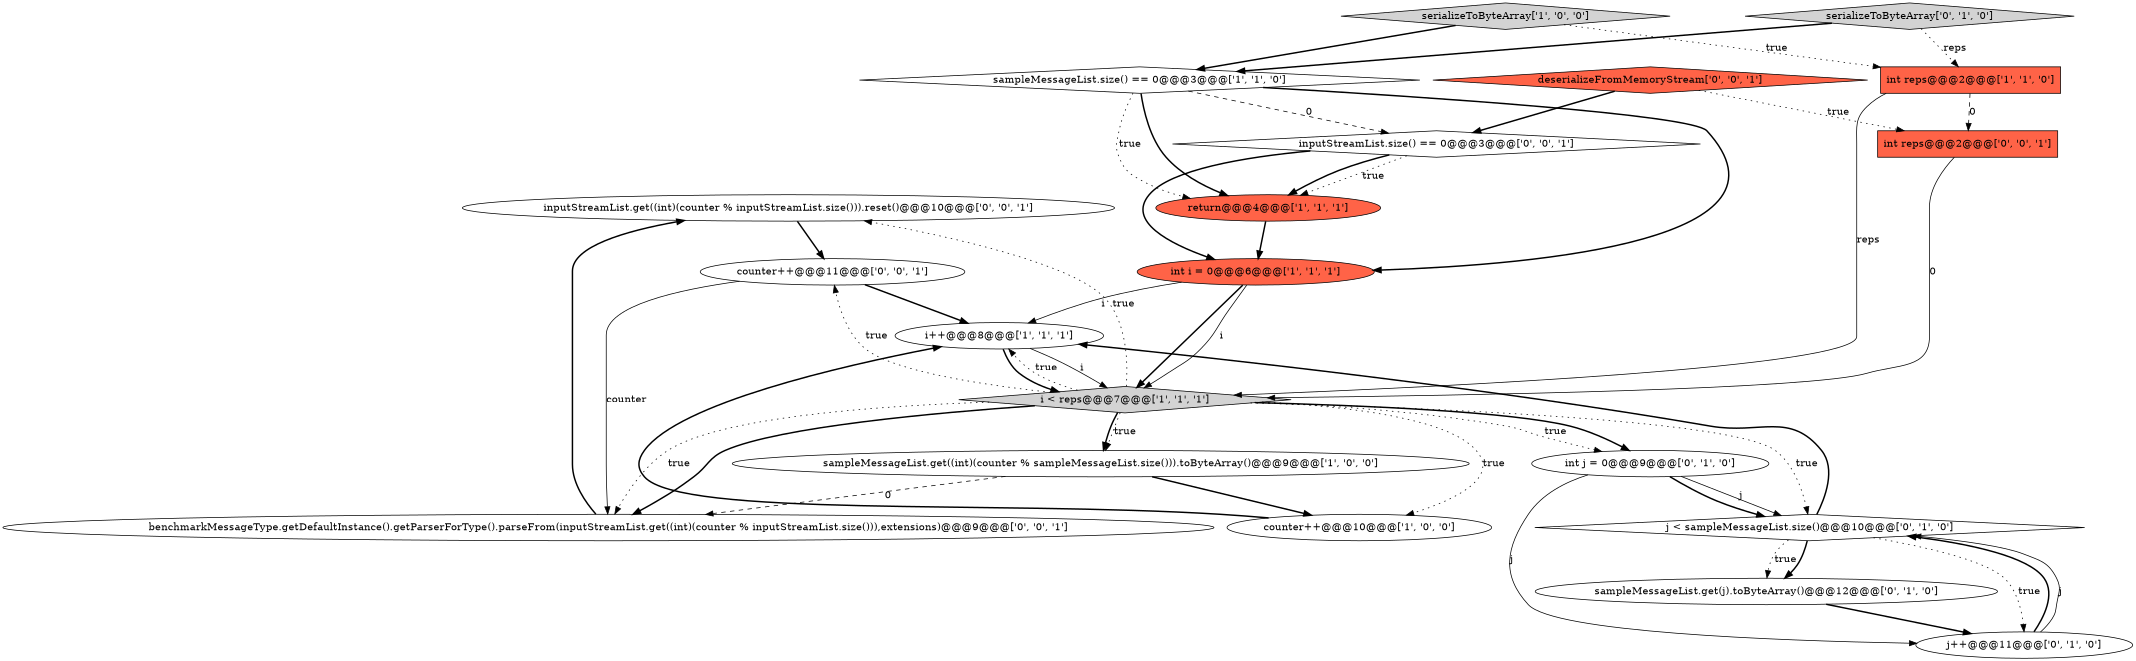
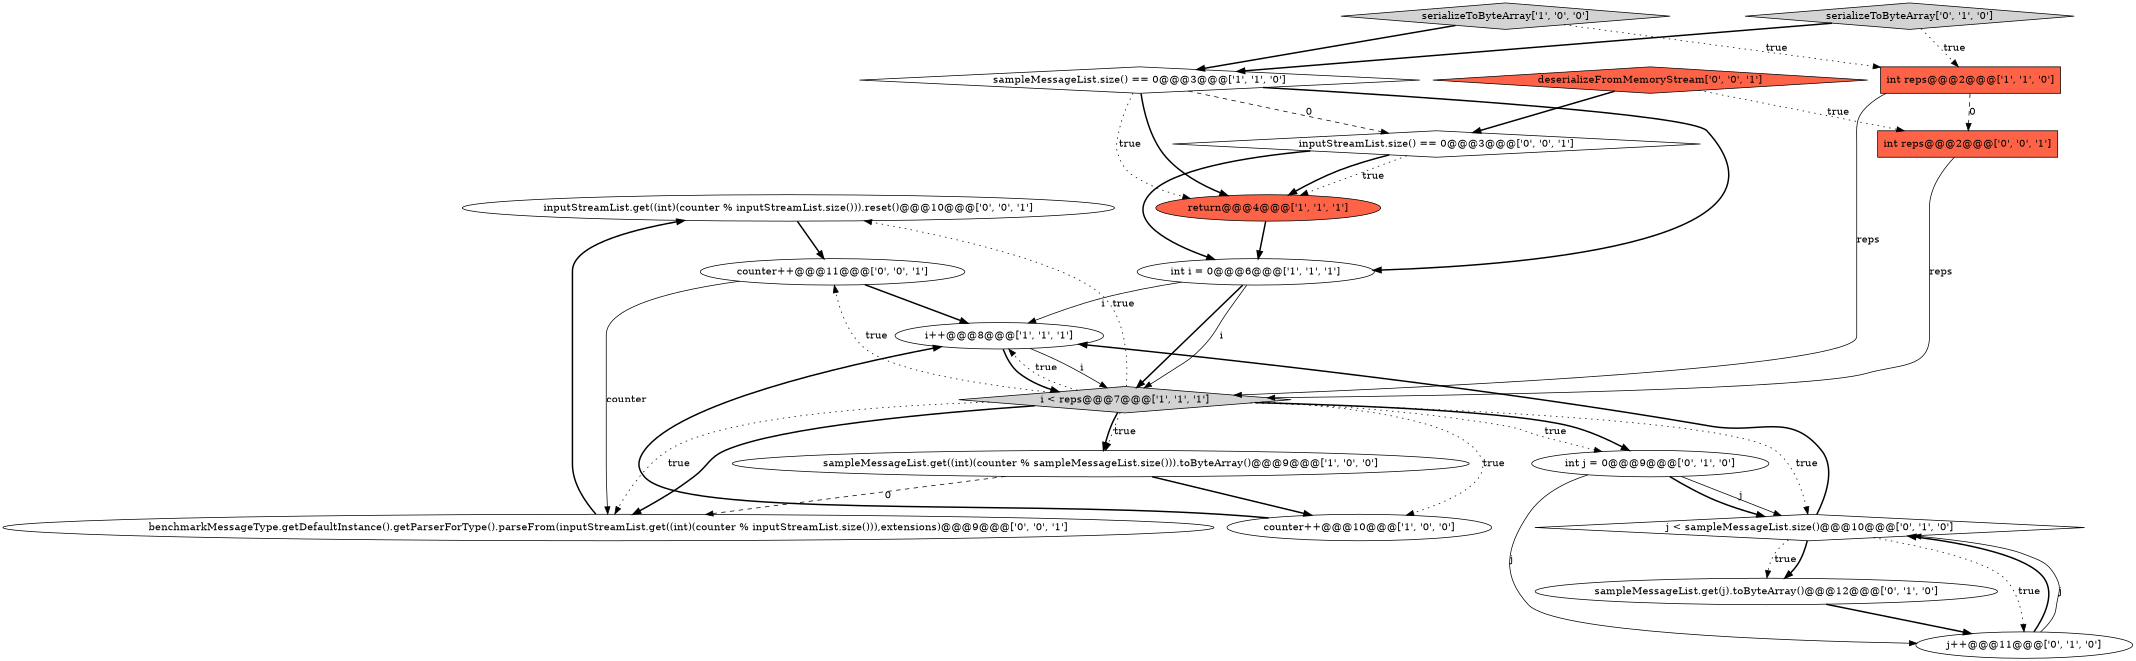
edge "serializeToByteArray['0', '1', '0']" -> "int reps@@@2@@@['1', '1', '0']": label "reps" -> "true"
node "int i = 0@@@6@@@['1', '1', '1']": fillcolor tomato -> white
edge "int reps@@@2@@@['0', '0', '1']" -> "i < reps@@@7@@@['1', '1', '1']": label "0" -> "reps"
